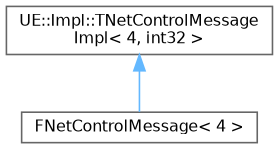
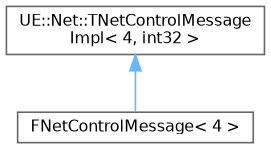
node "UE::Impl::TNetControlMessage Impl< 4, int32 >": label "UE::Impl::TNetControlMessage Impl< 4, int32 >" -> "UE::Net::TNetControlMessage Impl< 4, int32 >"
